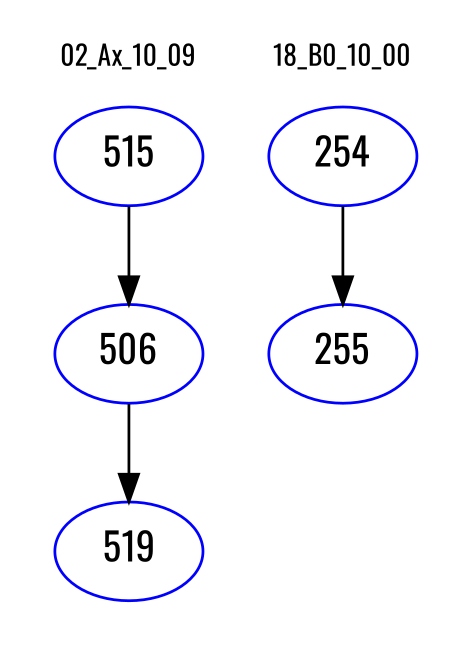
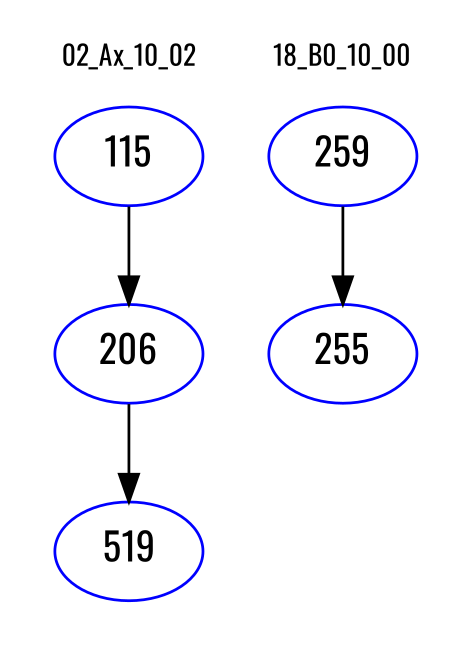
cluster "02_Ax_10_09": label "02_Ax_10_09" -> "02_Ax_10_02"
node "515": label "515" -> "115"
node "254": label "254" -> "259"
node "506": label "506" -> "206"
